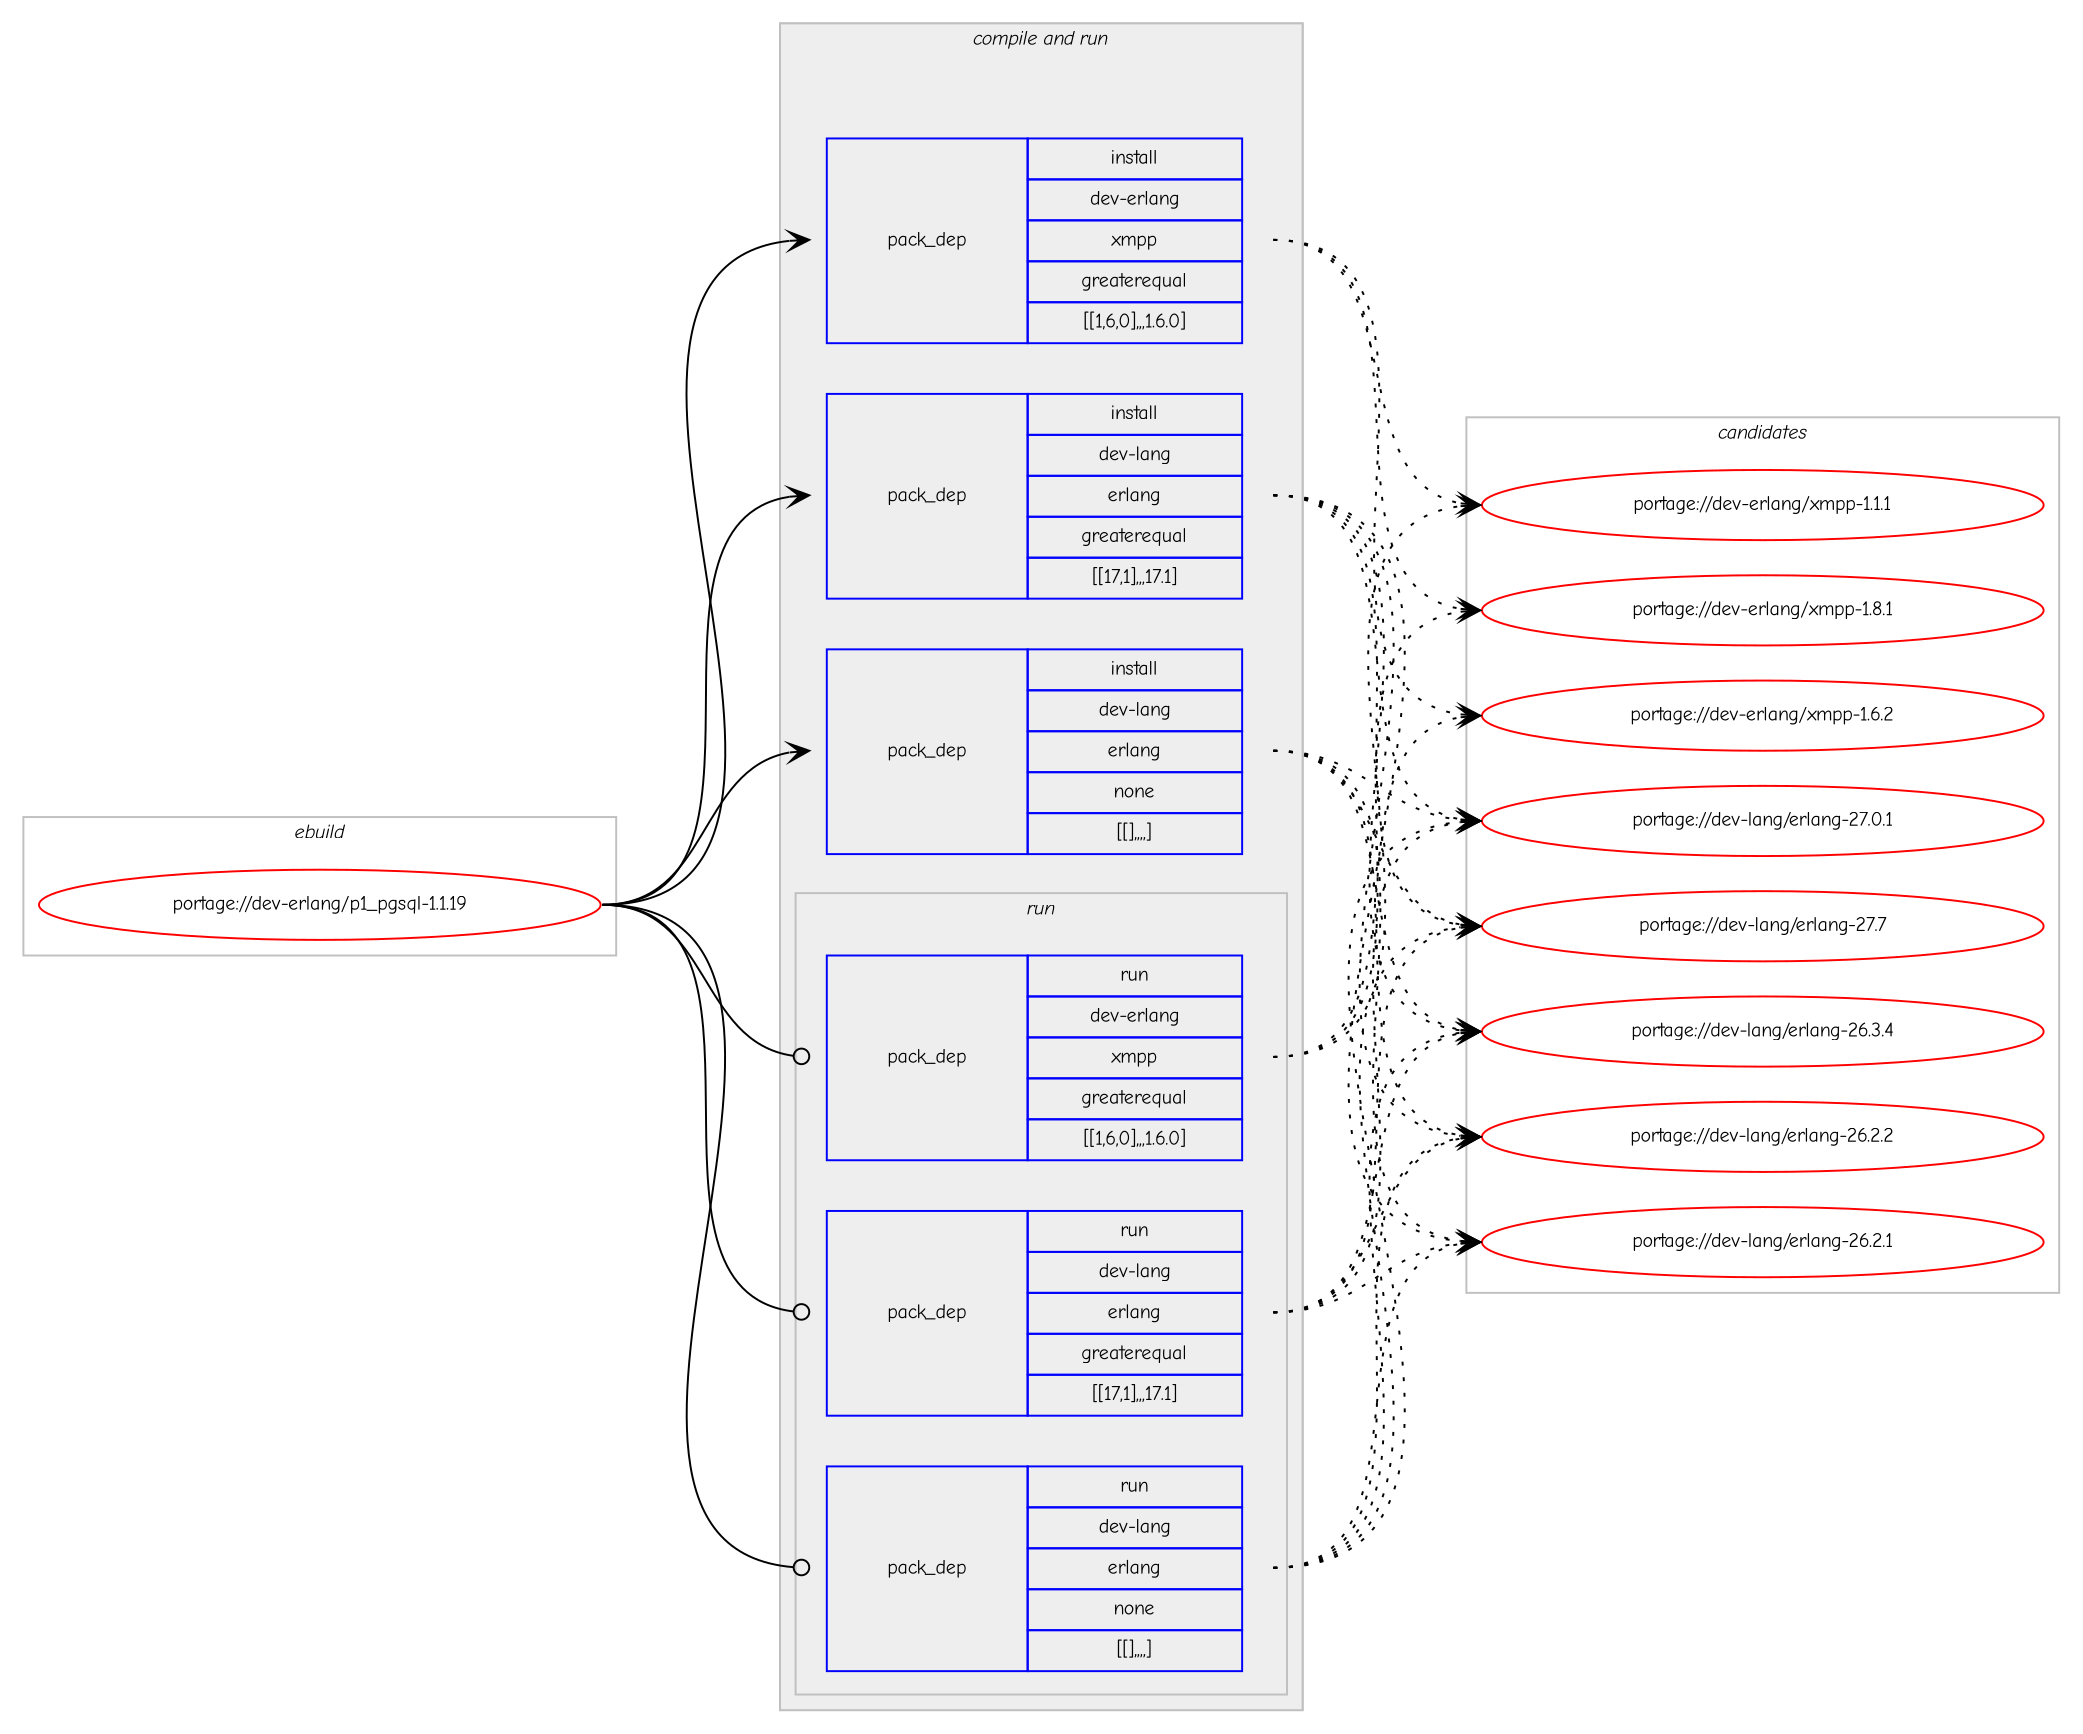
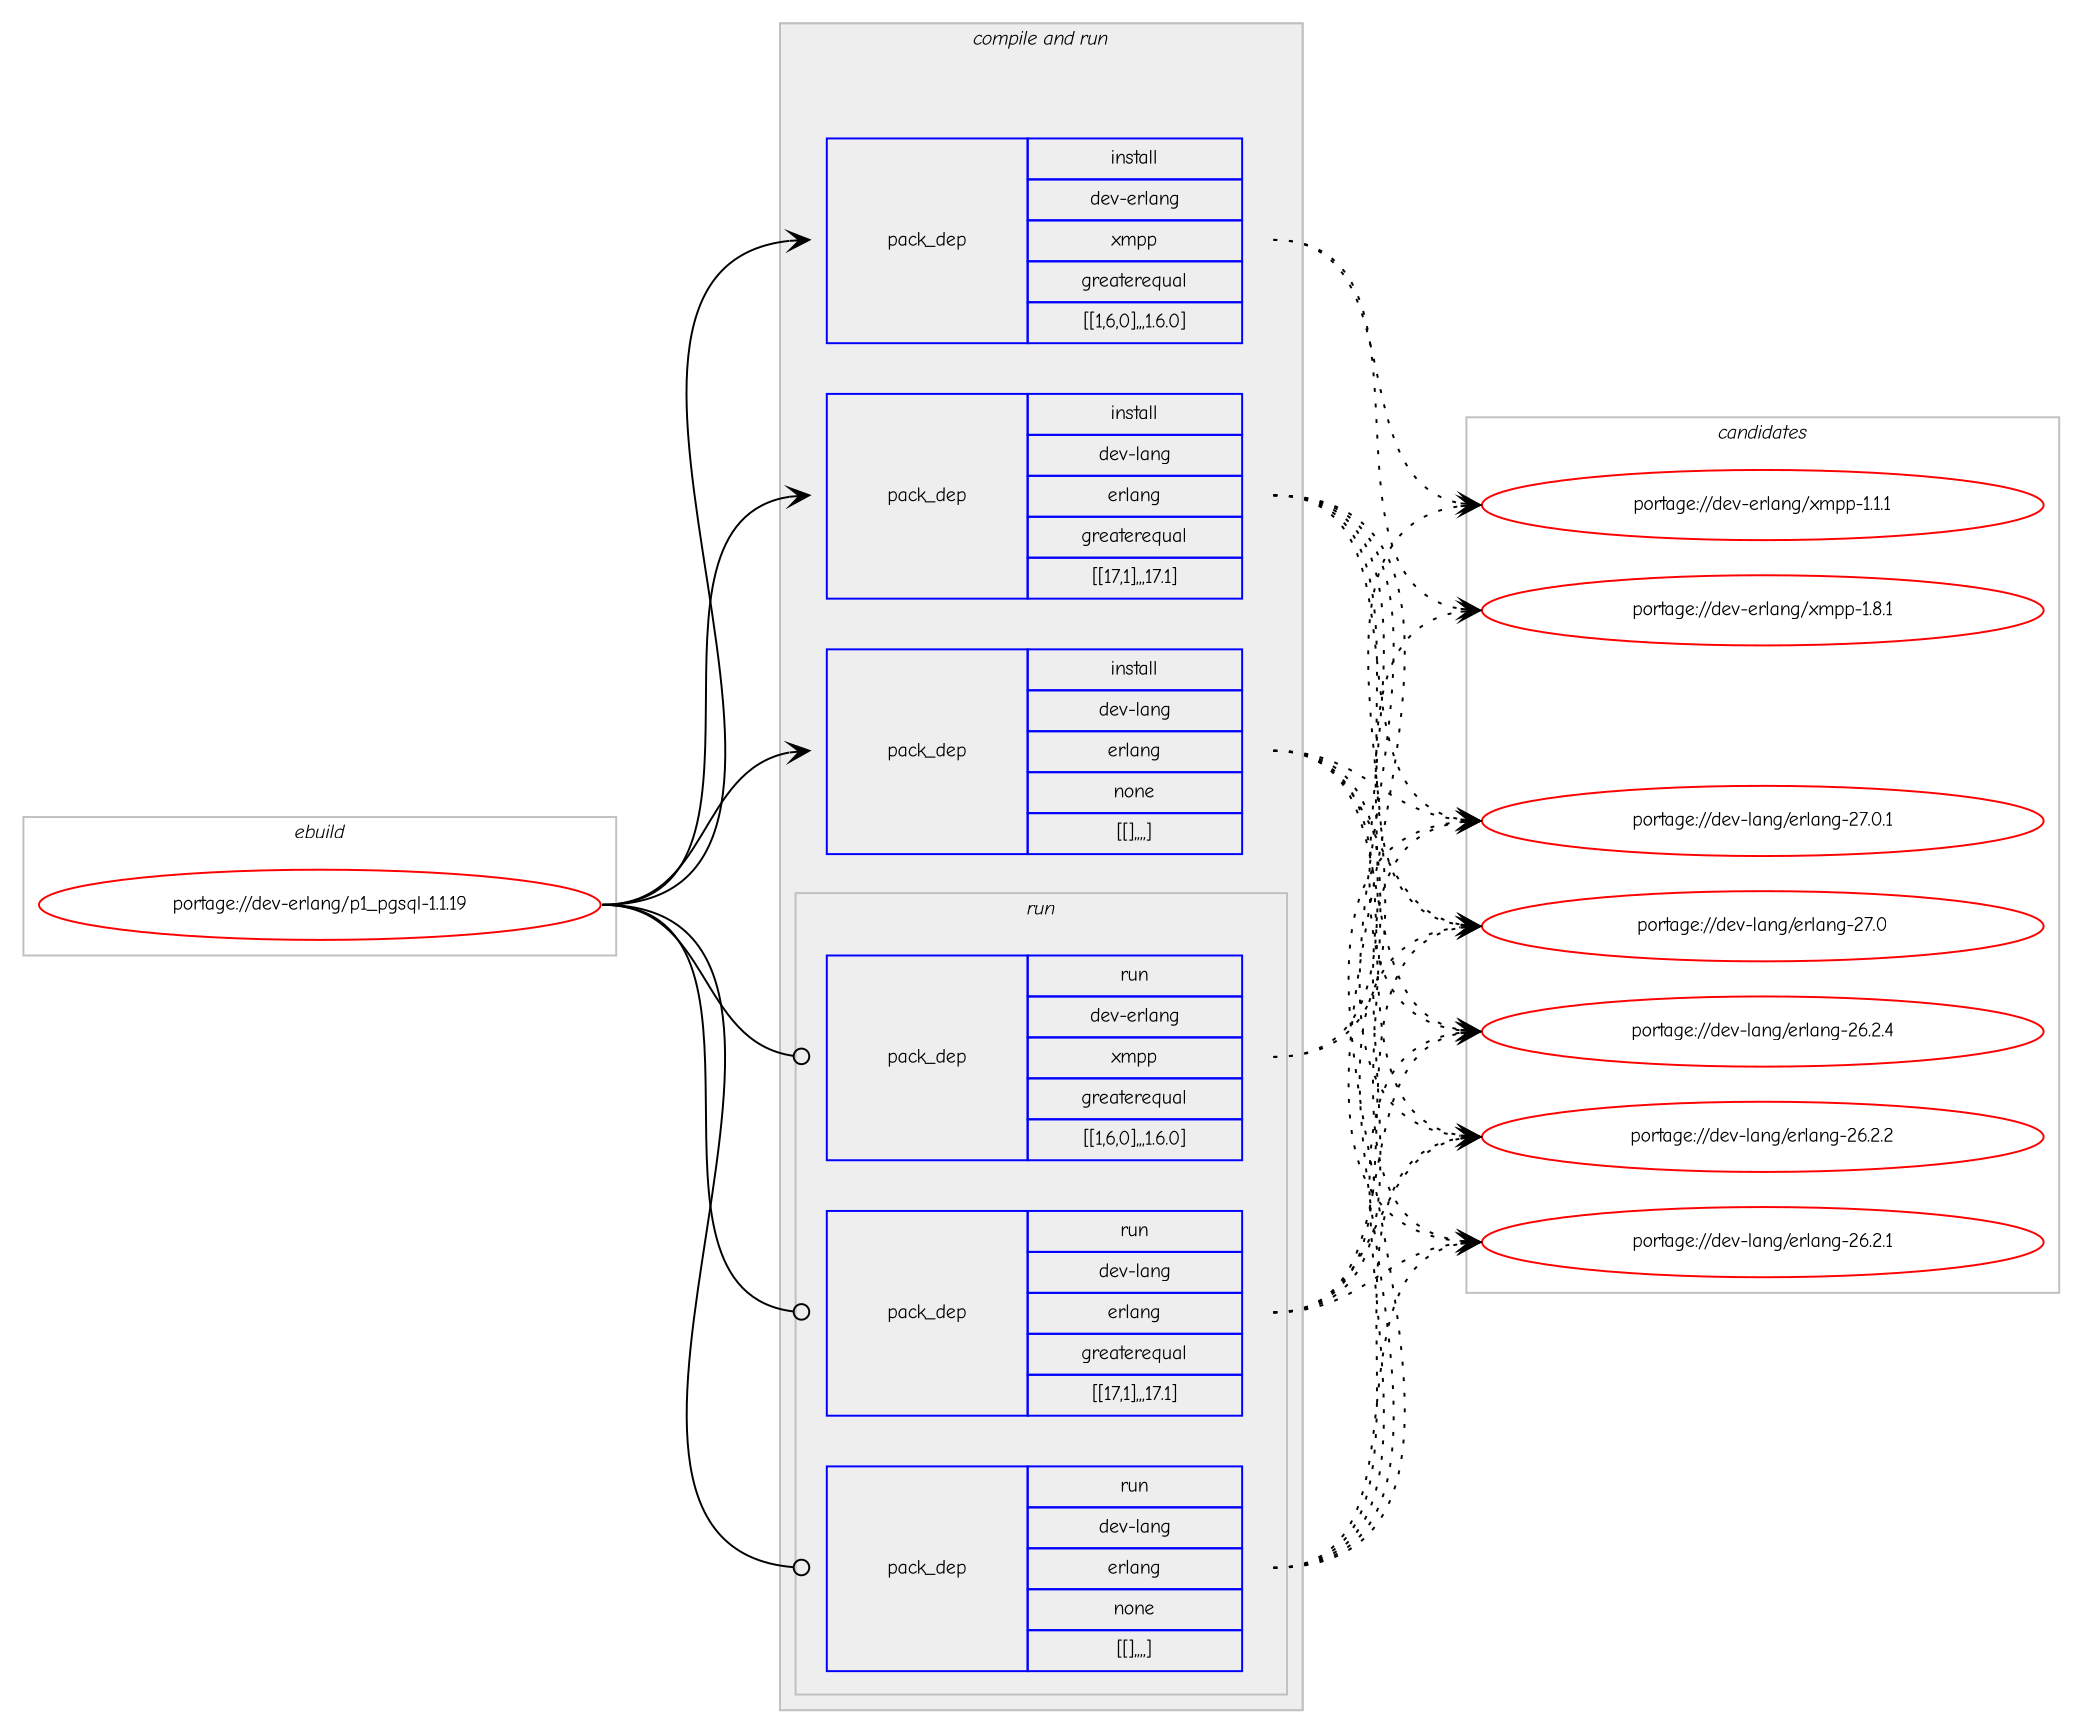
node "portage://dev-erlang/xmpp-1.6.2": removed
node "portage://dev-lang/erlang-27.7": label "portage://dev-lang/erlang-27.7" -> "portage://dev-lang/erlang-27.0"
node "portage://dev-lang/erlang-26.3.4": label "portage://dev-lang/erlang-26.3.4" -> "portage://dev-lang/erlang-26.2.4"
